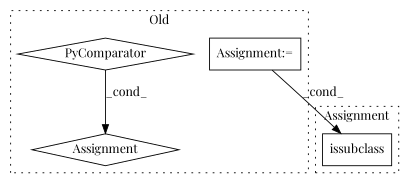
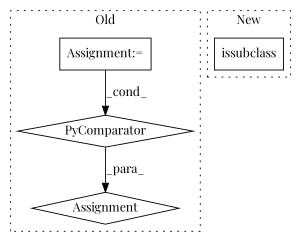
edge "PyComparator" -> "Assignment": label "_cond_" -> "_para_"
edge "Assignment:=" -> "issubclass": now "Assignment:=" -> "PyComparator"
cluster "Assignment": label "Assignment" -> "New"
